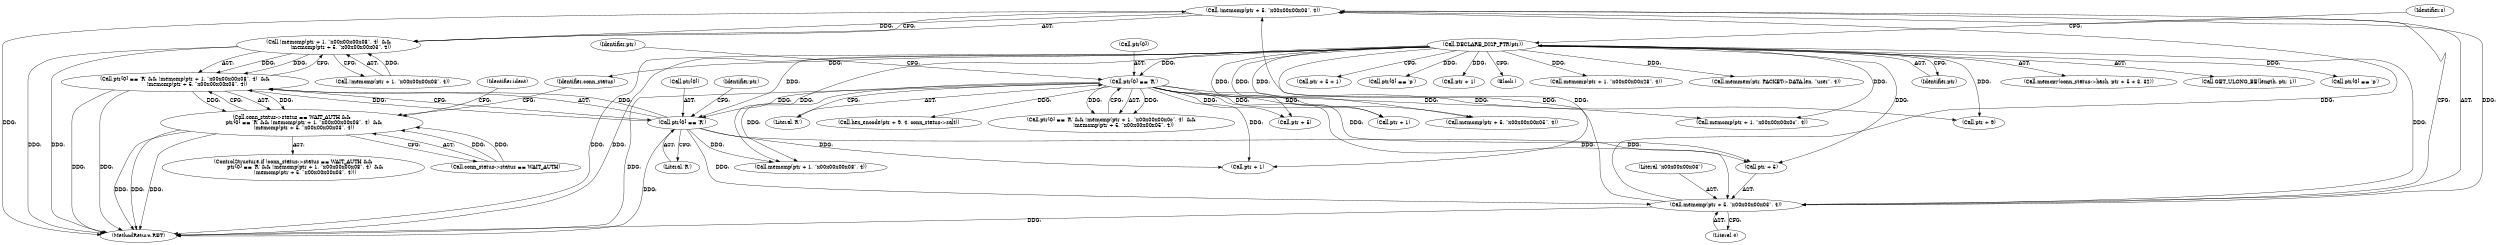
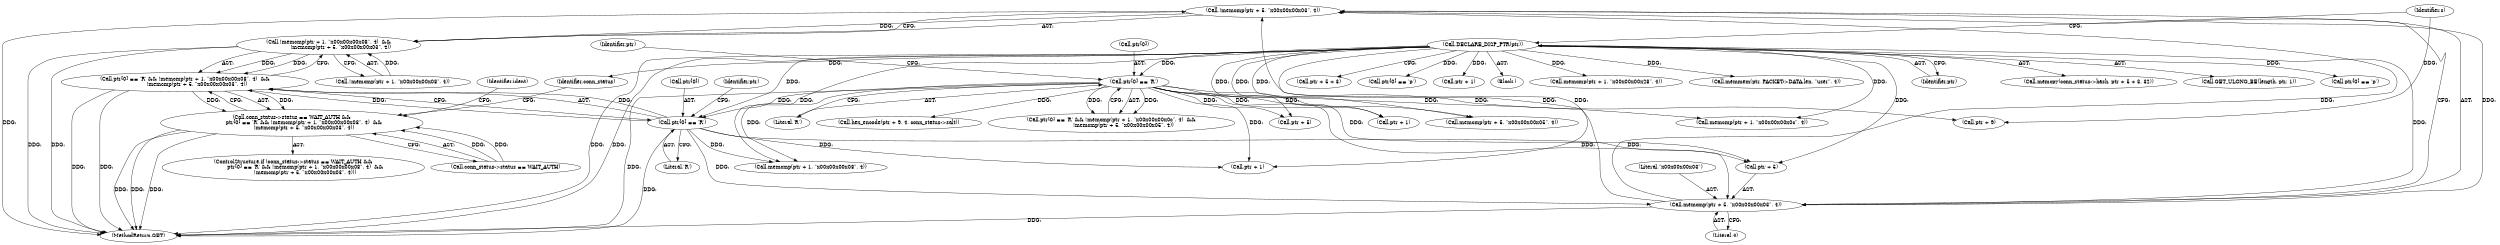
edge "(Call,DECLARE_DISP_PTR(ptr))" -> "(Call,ptr + 9)": now "(Identifier,s)" -> "(Call,ptr + 9)"
edge "(Call,DECLARE_DISP_PTR(ptr))" -> "(Block,)": label "CFG: " -> "AST: "
node "(Call,ptr + 5 + 1)": label "(Call,ptr + 5 + 1)" -> "(Call,ptr + 5 + 3)"
node "(MethodReturn,RET)": label "(MethodReturn,RET)" -> "(MethodReturn,GET)"
